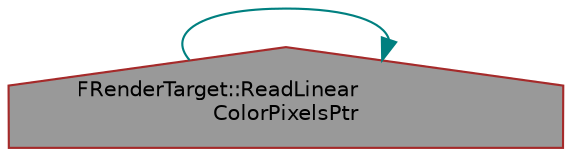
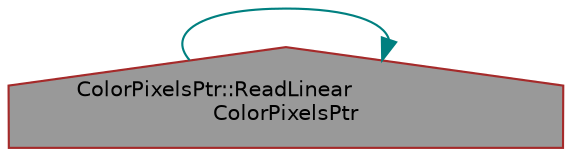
node "FRenderTarget::ReadLinear ColorPixelsPtr": label "FRenderTarget::ReadLinear ColorPixelsPtr" -> "ColorPixelsPtr::ReadLinear ColorPixelsPtr"
